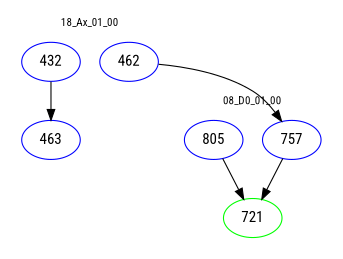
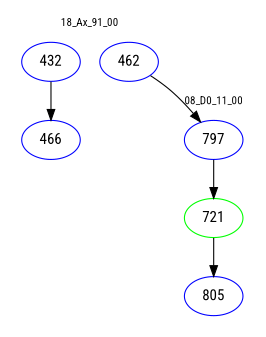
cluster "18_Ax_01_00": label "18_Ax_01_00" -> "18_Ax_91_00"
cluster "08_D0_01_00": label "08_D0_01_00" -> "08_D0_11_00"
node "463": label "463" -> "466"
node "757": label "757" -> "797"
edge "805" -> "721": reversed
